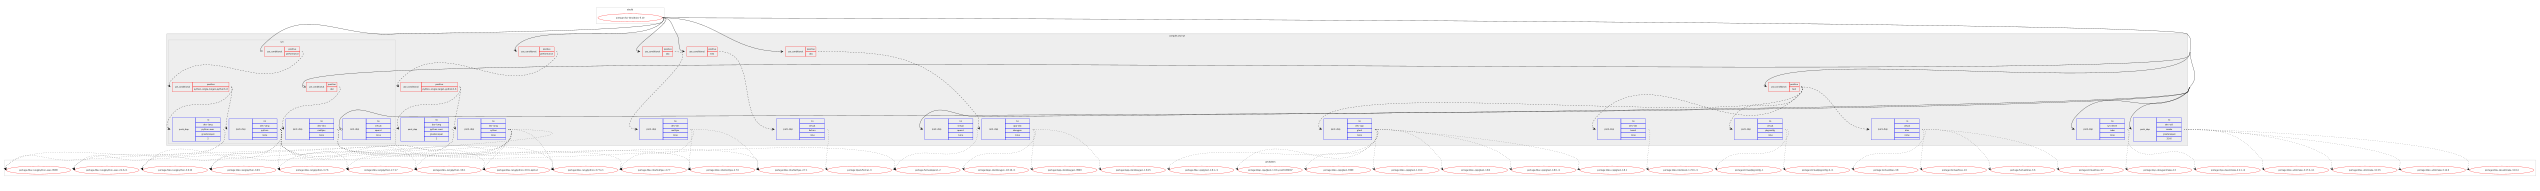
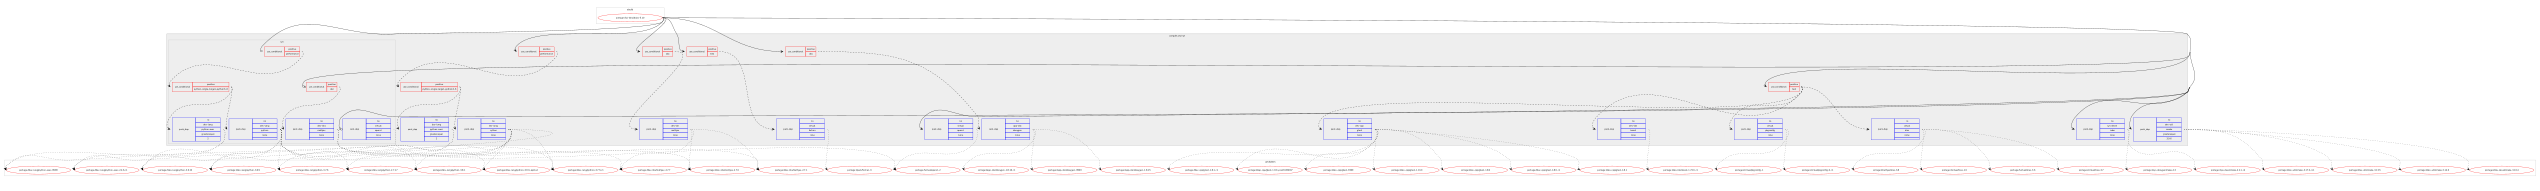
node "portage://virtual/blas-3.8": label "portage://virtual/blas-3.8" -> "portage://mathjax/blas-3.8"
